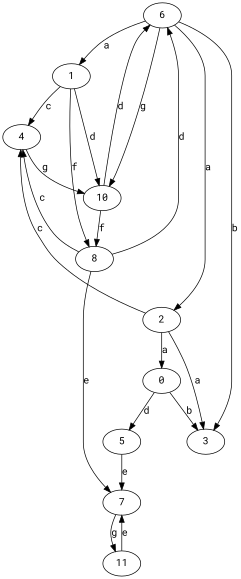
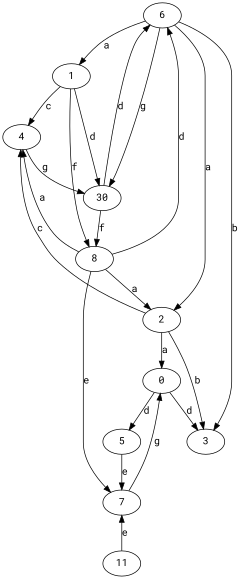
edge "8" -> "4": label "c" -> "a"
node "10": label "10" -> "30"
edge "8" -> "2": added, label "a"
edge "2" -> "3": label "a" -> "b"
edge "0" -> "3": label "b" -> "d"
edge "7" -> "11": now "7" -> "0"
